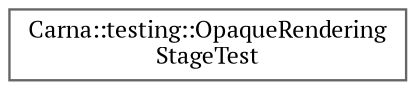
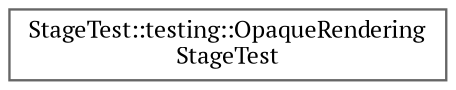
node "Carna::testing::OpaqueRendering StageTest": label "Carna::testing::OpaqueRendering StageTest" -> "StageTest::testing::OpaqueRendering StageTest"
